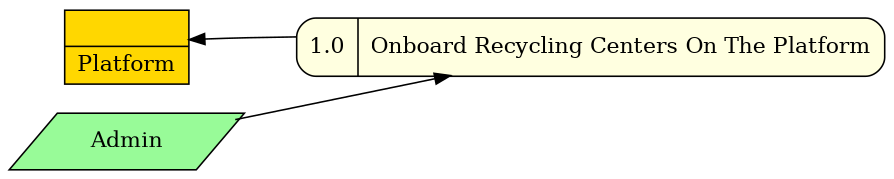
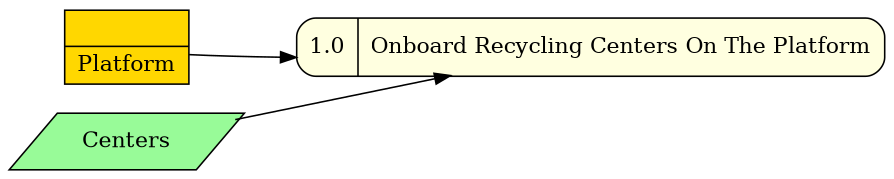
edge "1.0" -> "Platform": reversed
node "Admin": label "Admin" -> "Centers"
